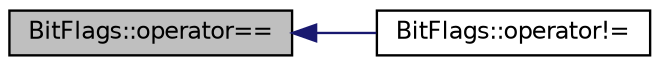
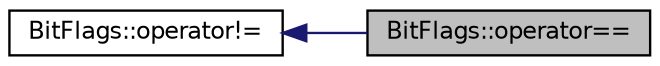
edge "BitFlags::operator!=" -> "BitFlags::operator==": reversed
